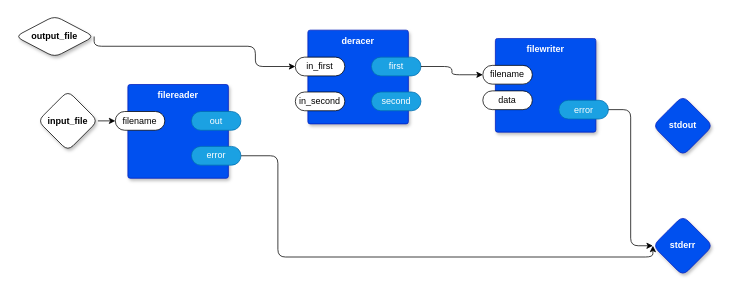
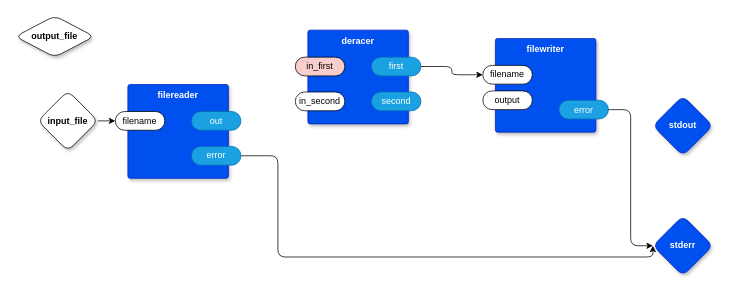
edge "output_file" -> "in_first": removed
node "in_first": fillcolor #ffffff -> #f8cecc
node "data": label "data" -> "output"
